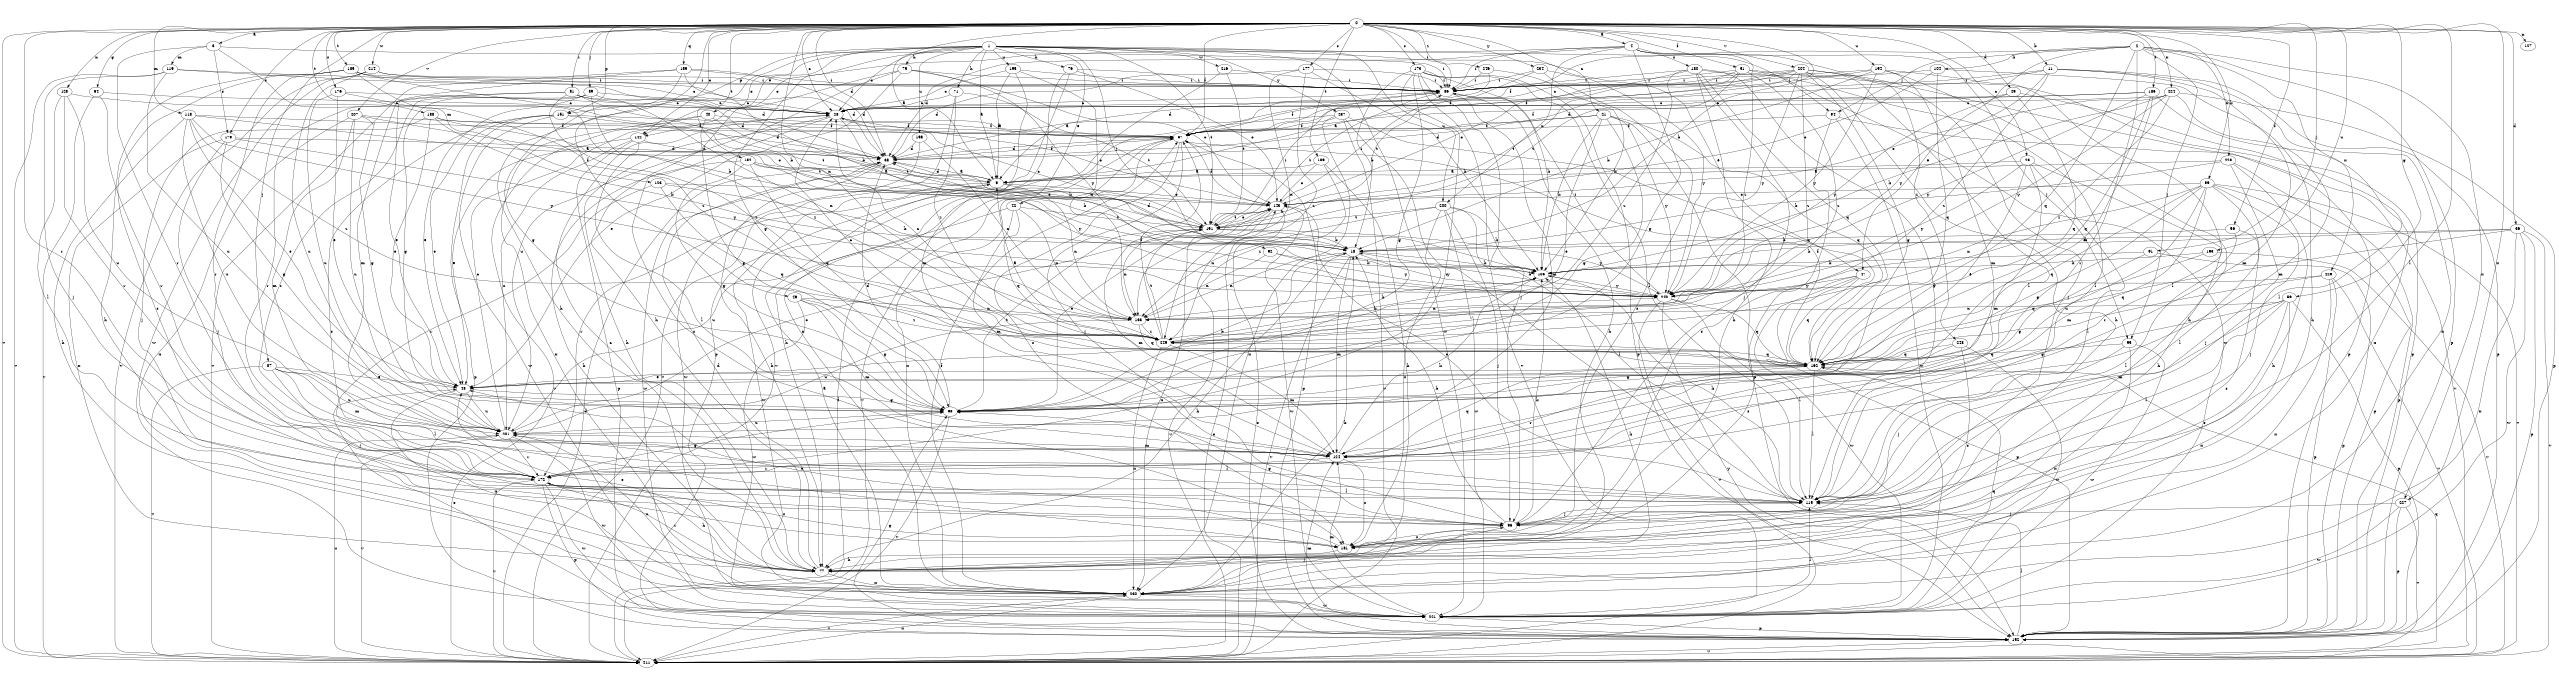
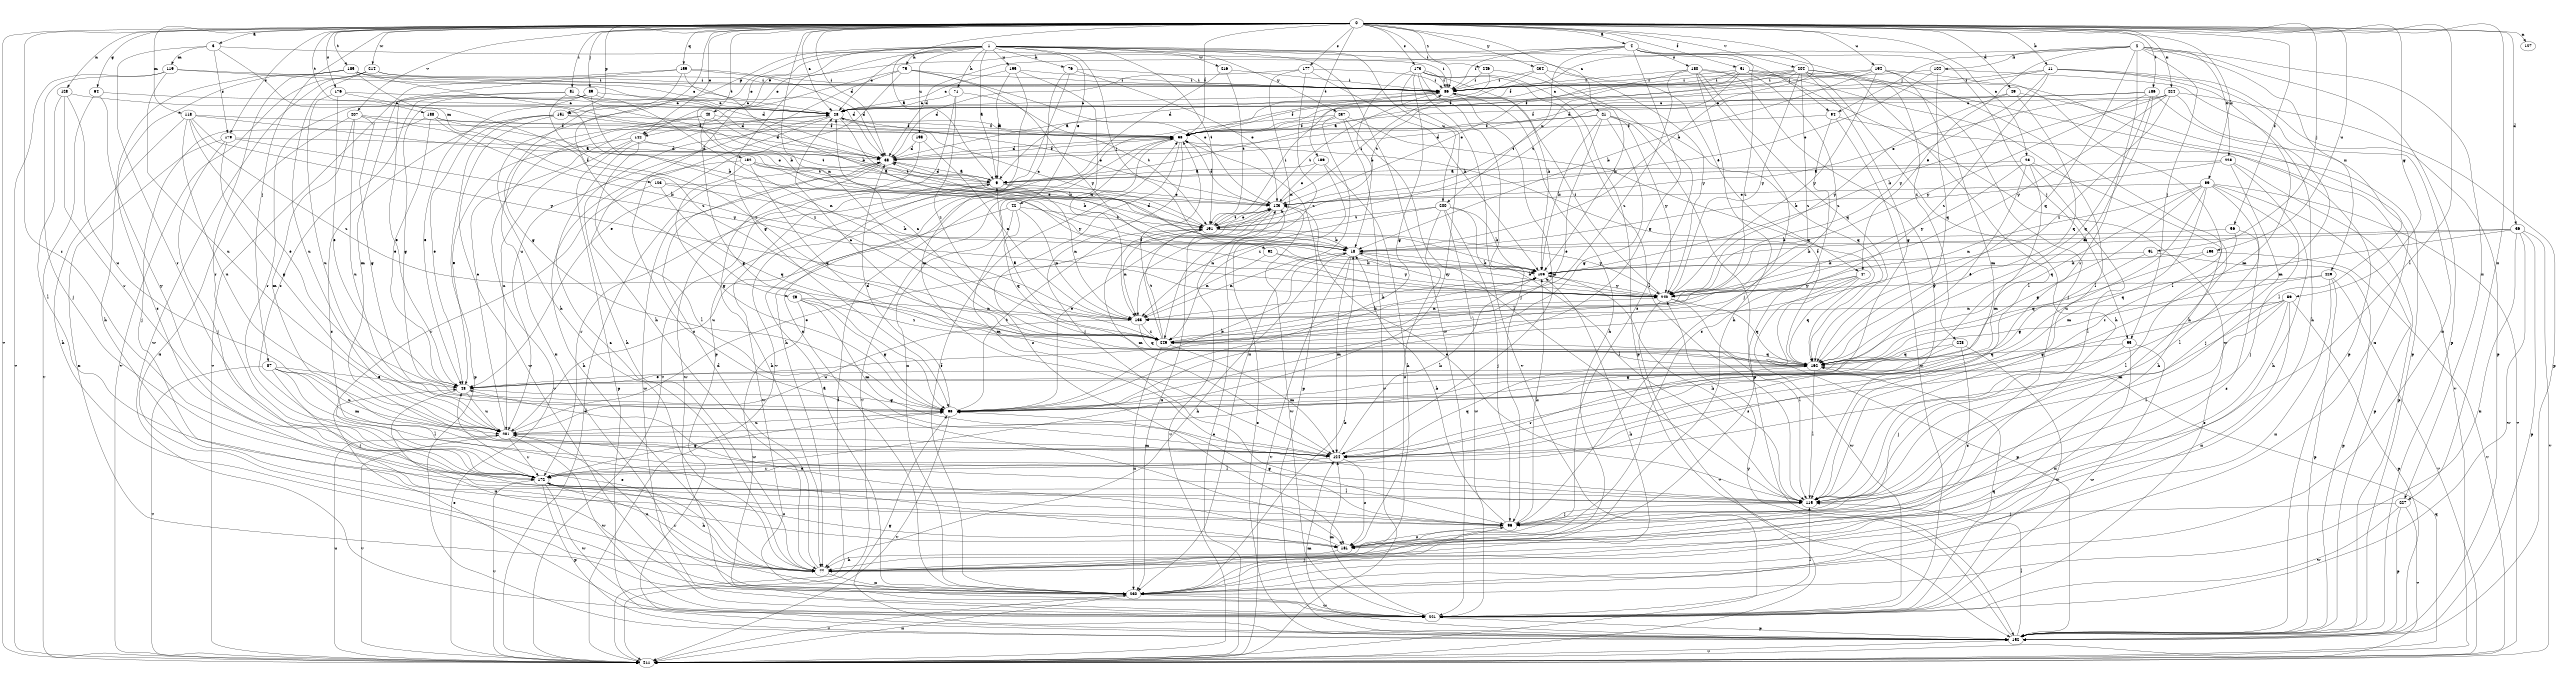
node "57": label "57" -> "58"
edge "64" -> "172": label "r" -> "y"
edge "240" -> "152": reversed
